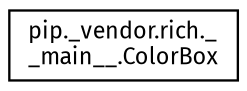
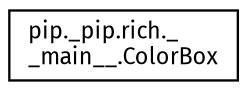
node "pip._vendor.rich._ _main__.ColorBox": label "pip._vendor.rich._ _main__.ColorBox" -> "pip._pip.rich._ _main__.ColorBox"
